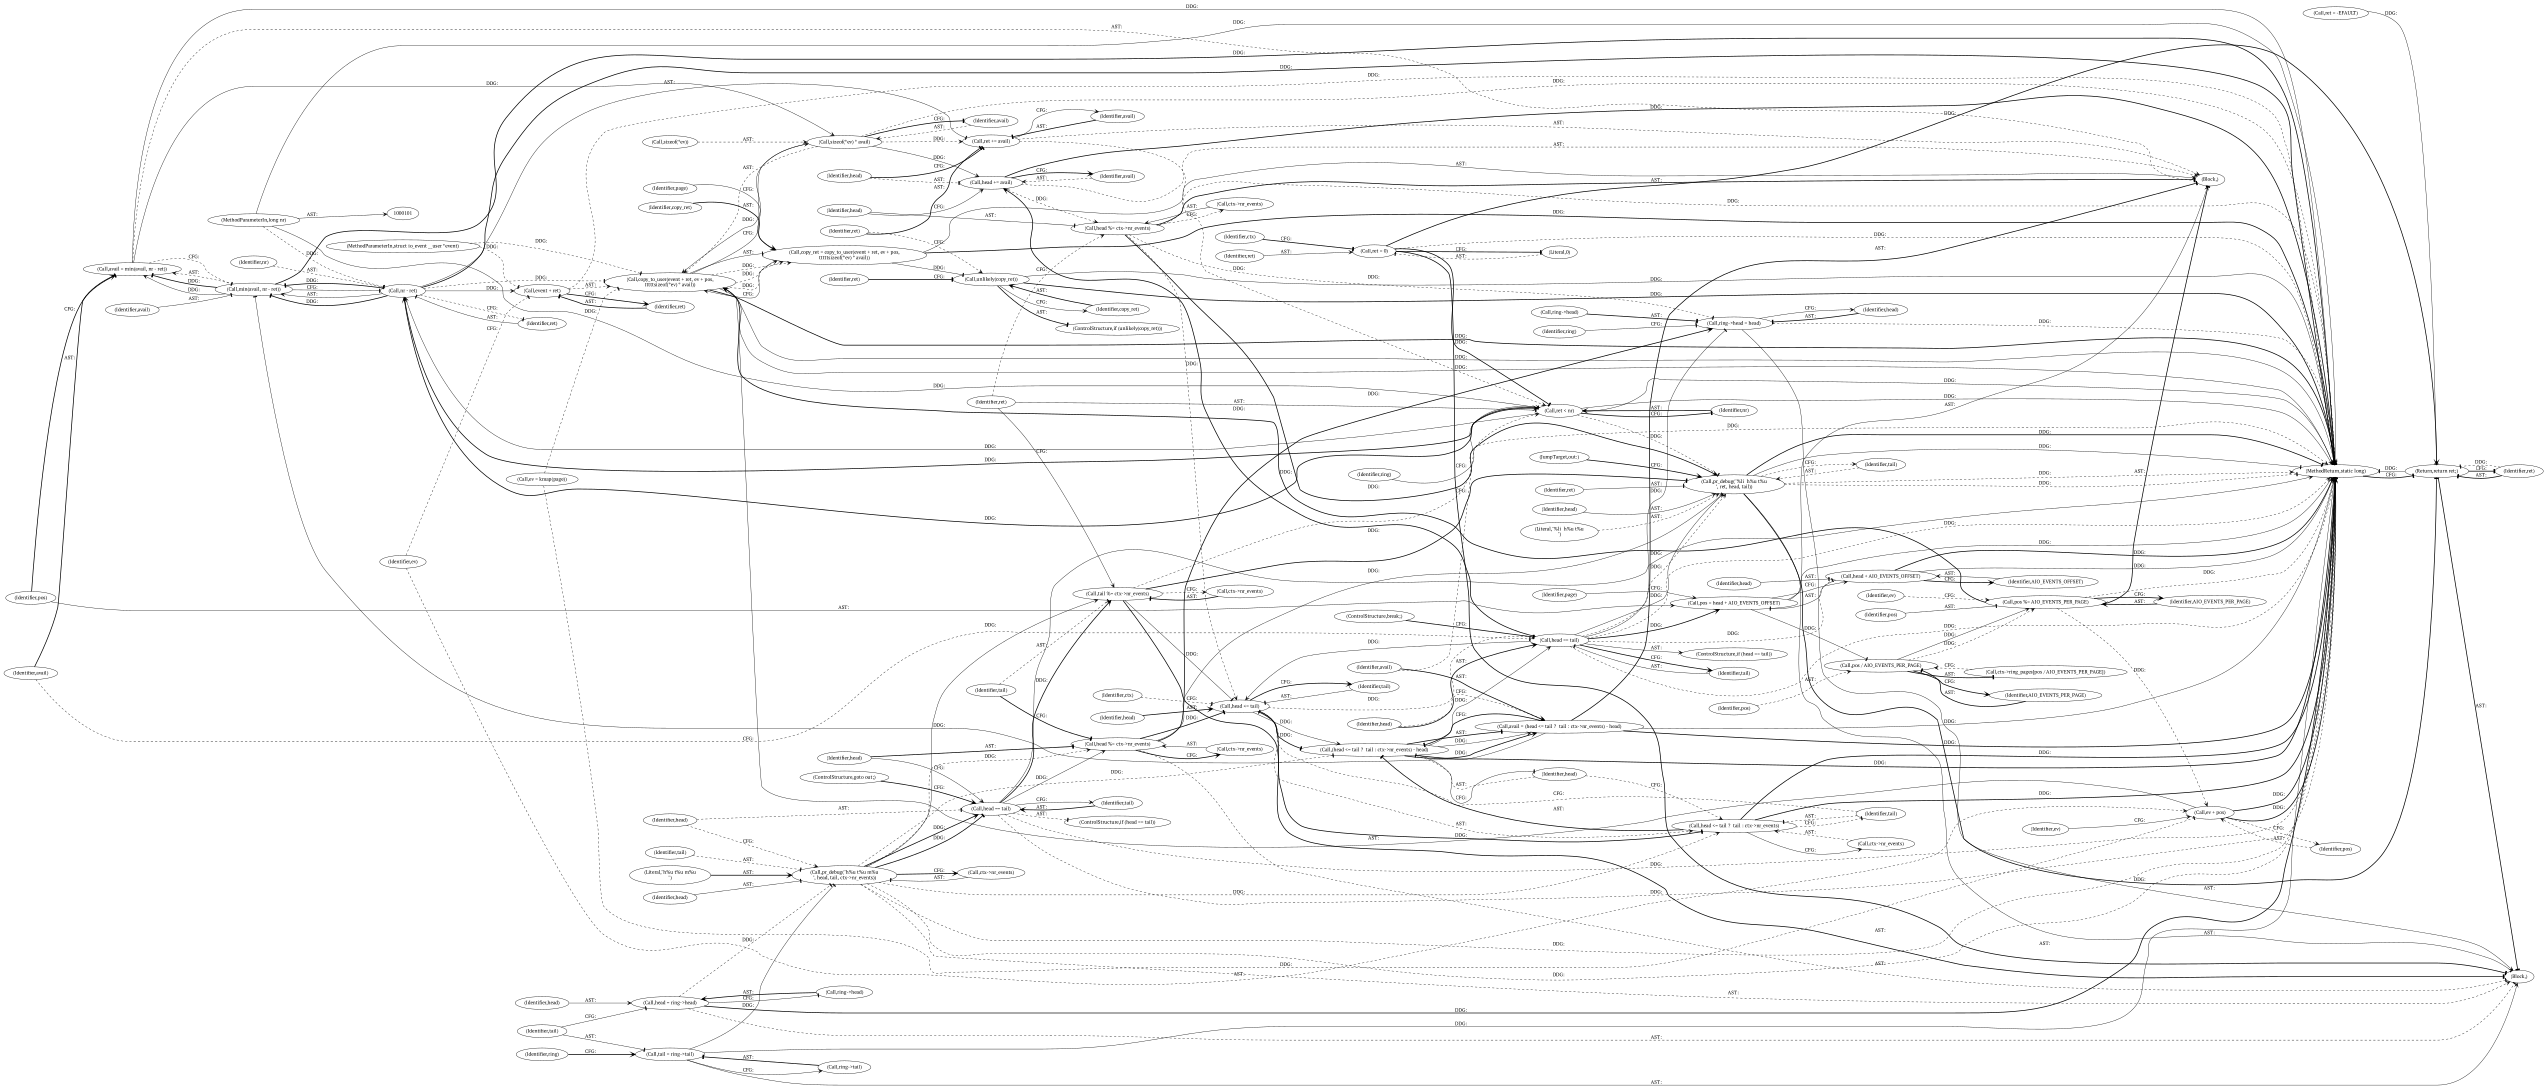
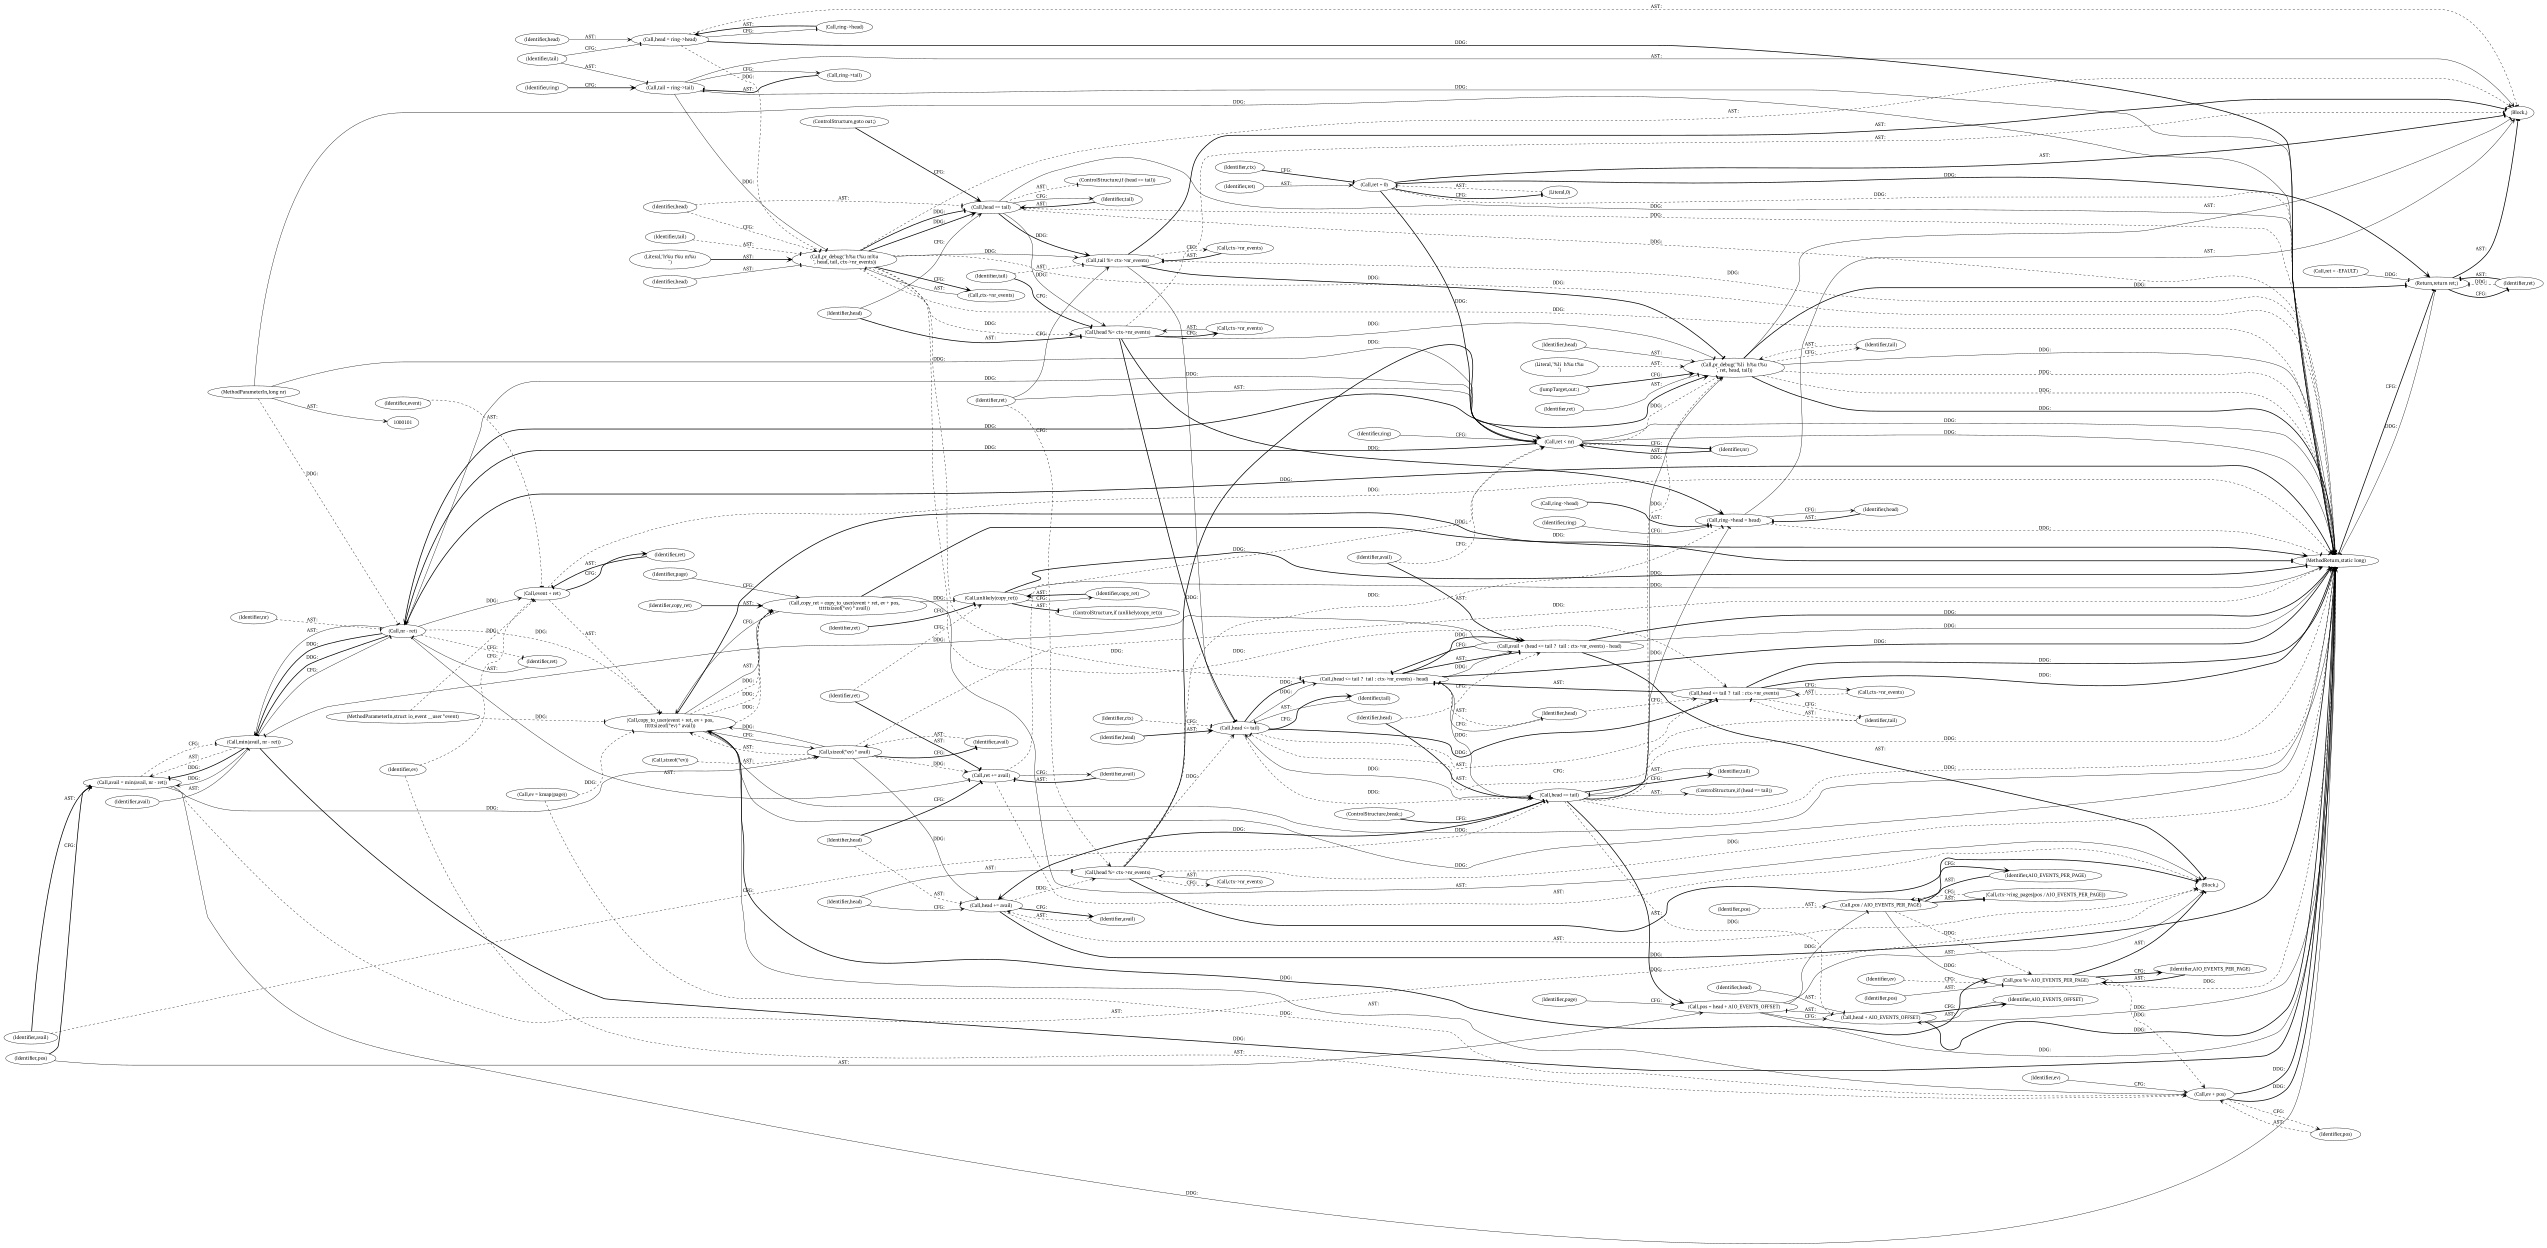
node "(Identifier,event)": added
